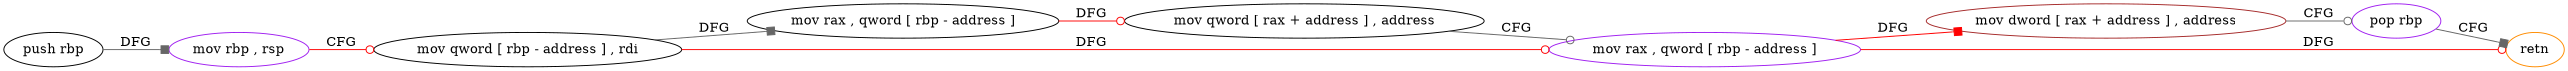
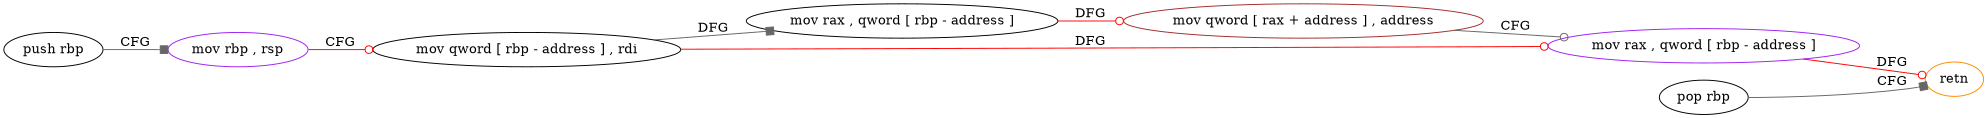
node "mov qword [ rax + address ] , address": color black -> brown
node "mov dword [ rax + address ] , address": removed
node "pop rbp": color purple -> black
edge "push rbp" -> "mov rbp , rsp": label "DFG" -> "CFG"
